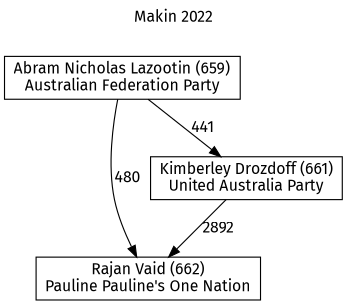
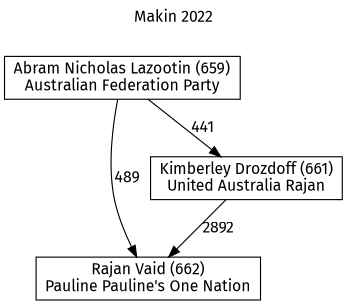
edge "Abram Nicholas Lazootin (659) Australian Federation Party" -> "Rajan Vaid (662) Pauline Pauline's One Nation": label "480" -> "489"
node "Kimberley Drozdoff (661) United Australia Party": label "Kimberley Drozdoff (661) United Australia Party" -> "Kimberley Drozdoff (661) United Australia Rajan"
